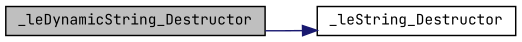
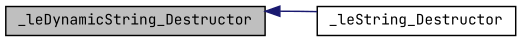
edge "_leDynamicString_Destructor" -> "_leString_Destructor": reversed
